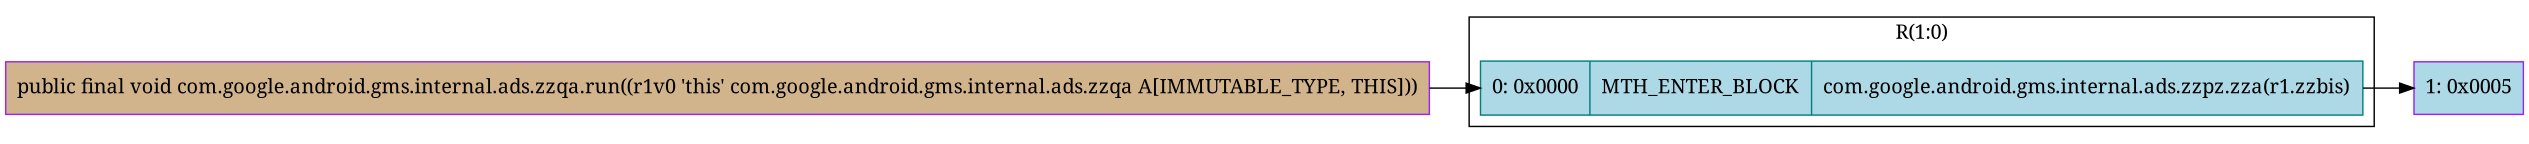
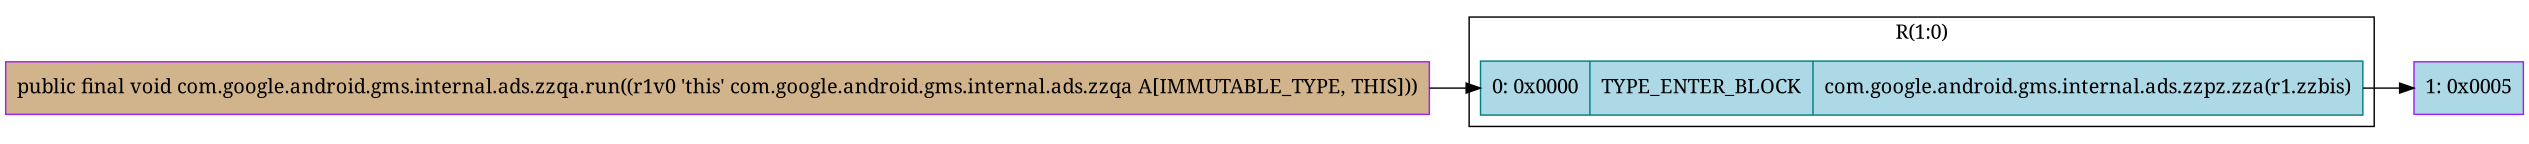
node "0: 0x0000": text "MTH_ENTER_BLOCK" -> "TYPE_ENTER_BLOCK"
